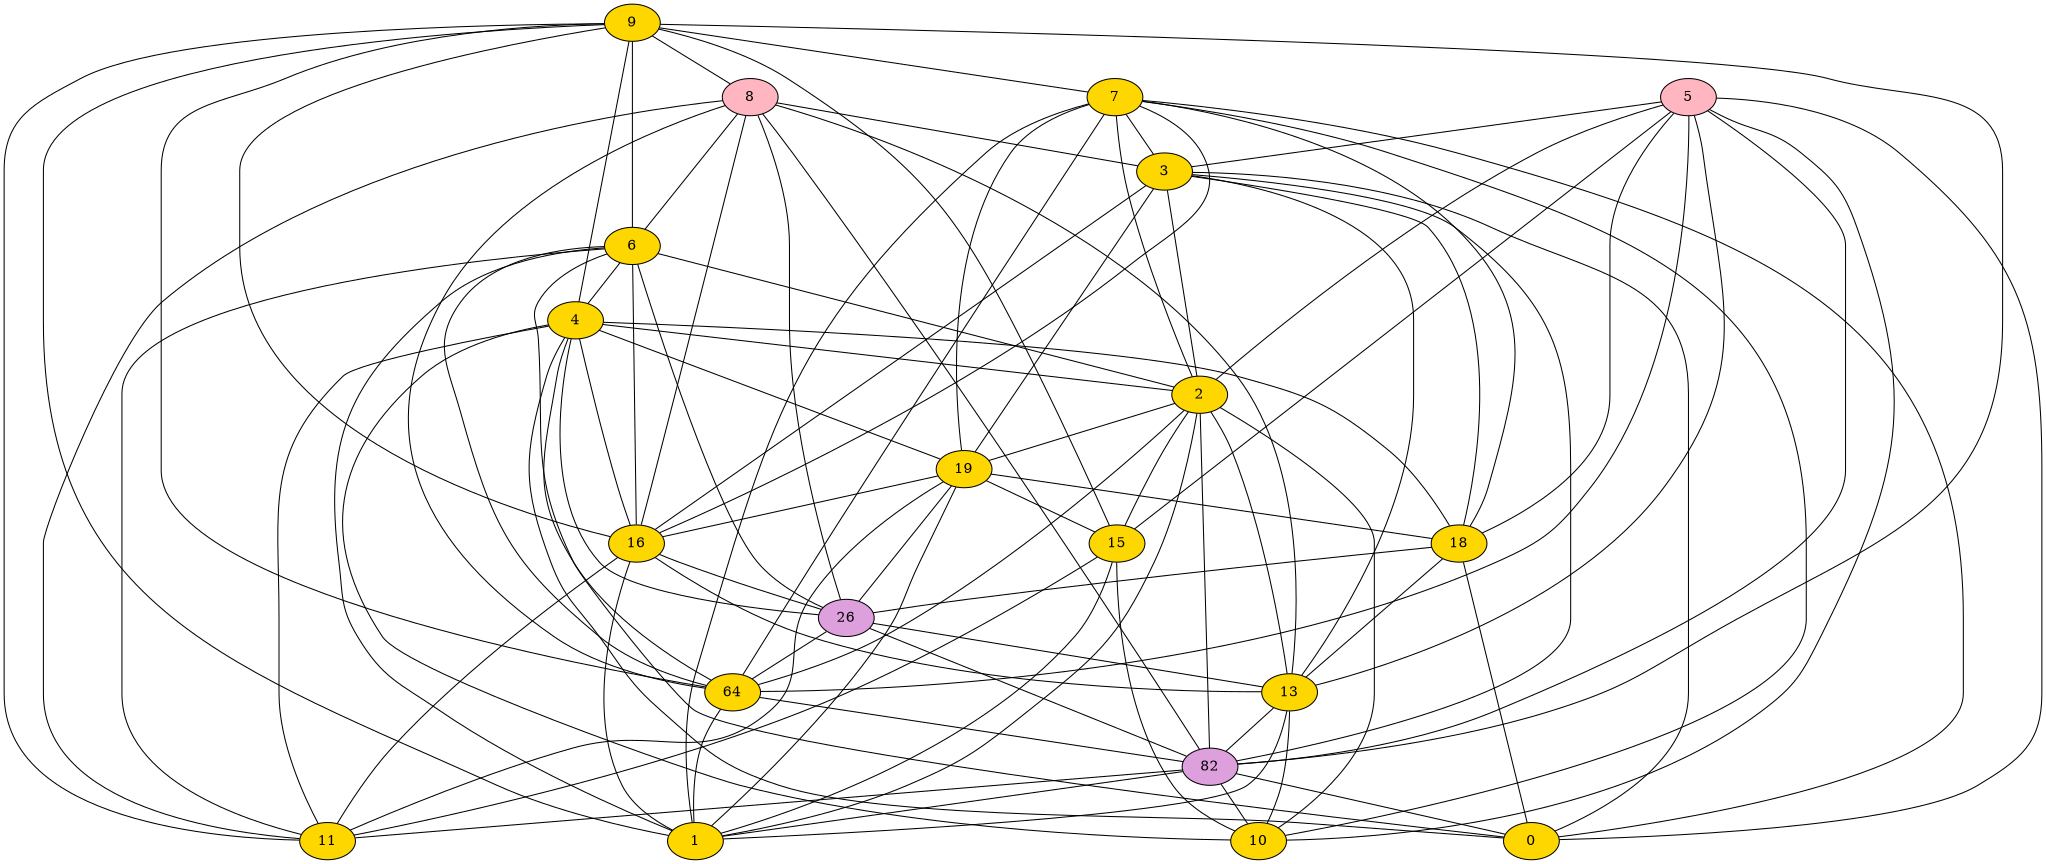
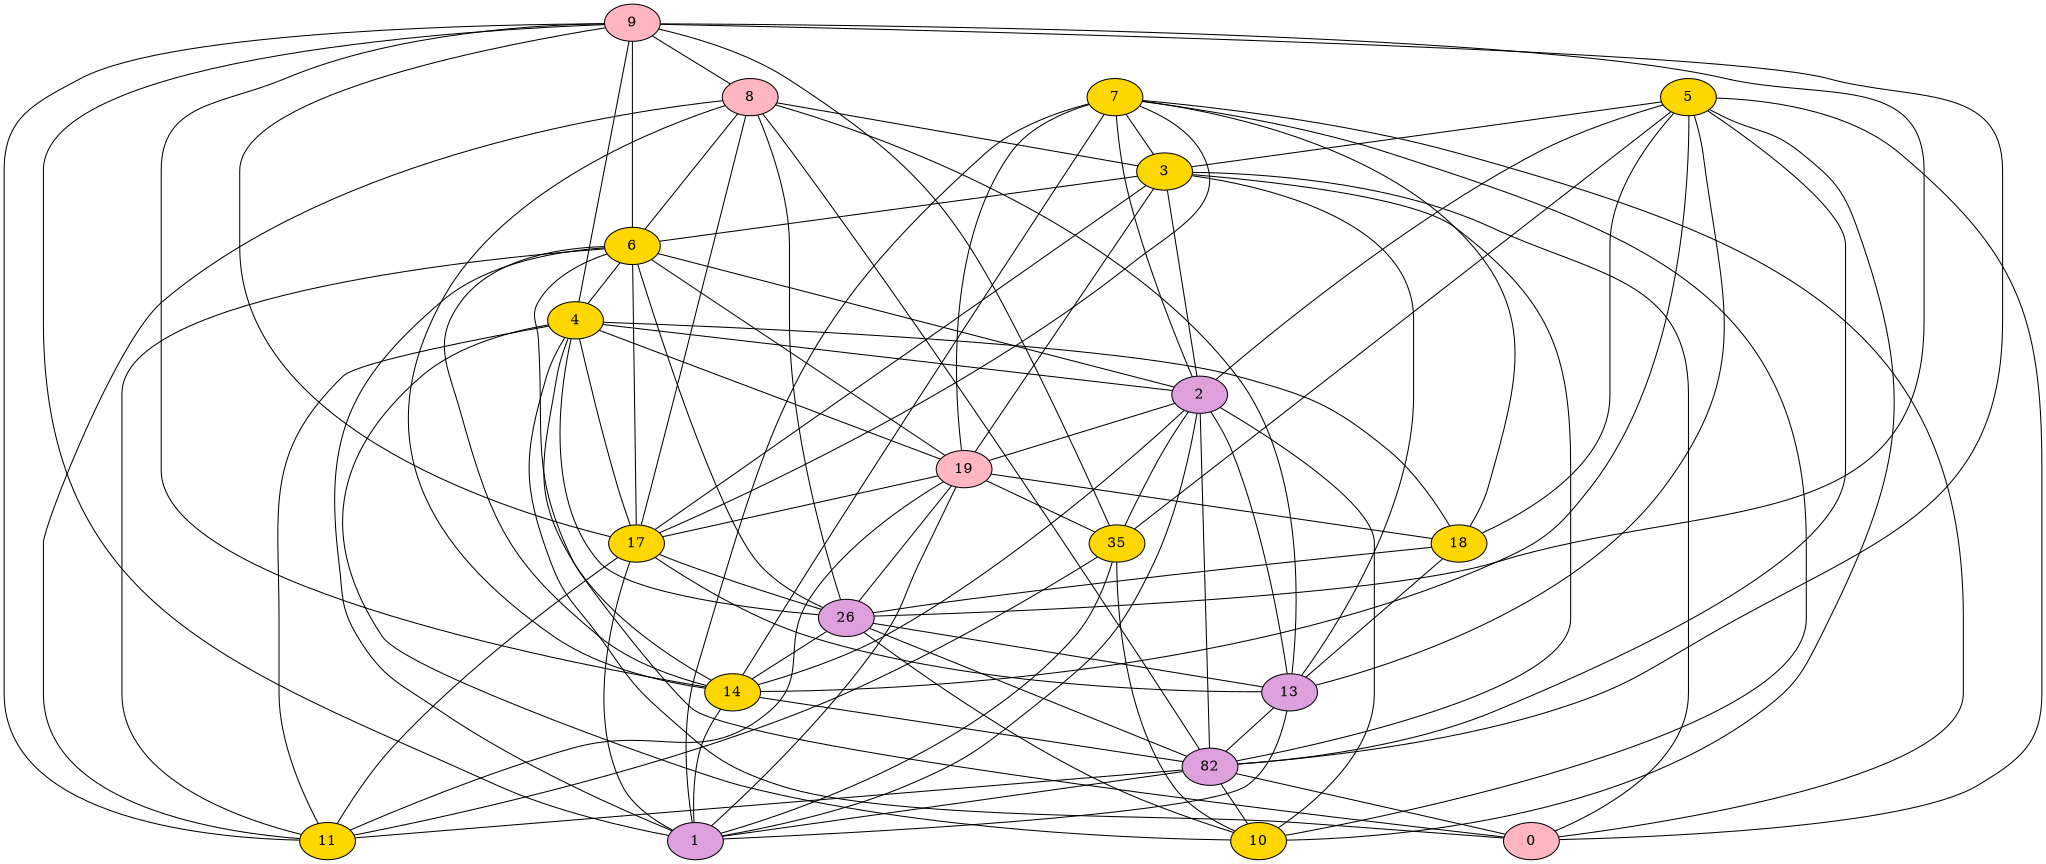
node "9": fillcolor gold -> lightpink
edge "9" -- "7": now "9" -- "26"
node "5": fillcolor lightpink -> gold
edge "3" -- "18": now "3" -- "6"
edge "6" -- "19": added
node "2": fillcolor gold -> plum
node "19": fillcolor gold -> lightpink
node "16": label "16" -> "17"
node "15": label "15" -> "35"
node "64": label "64" -> "14"
node "13": fillcolor gold -> plum
edge "18" -- "0": removed
edge "13" -- "10": now "26" -- "10"
node "1": fillcolor gold -> plum
node "0": fillcolor gold -> lightpink
